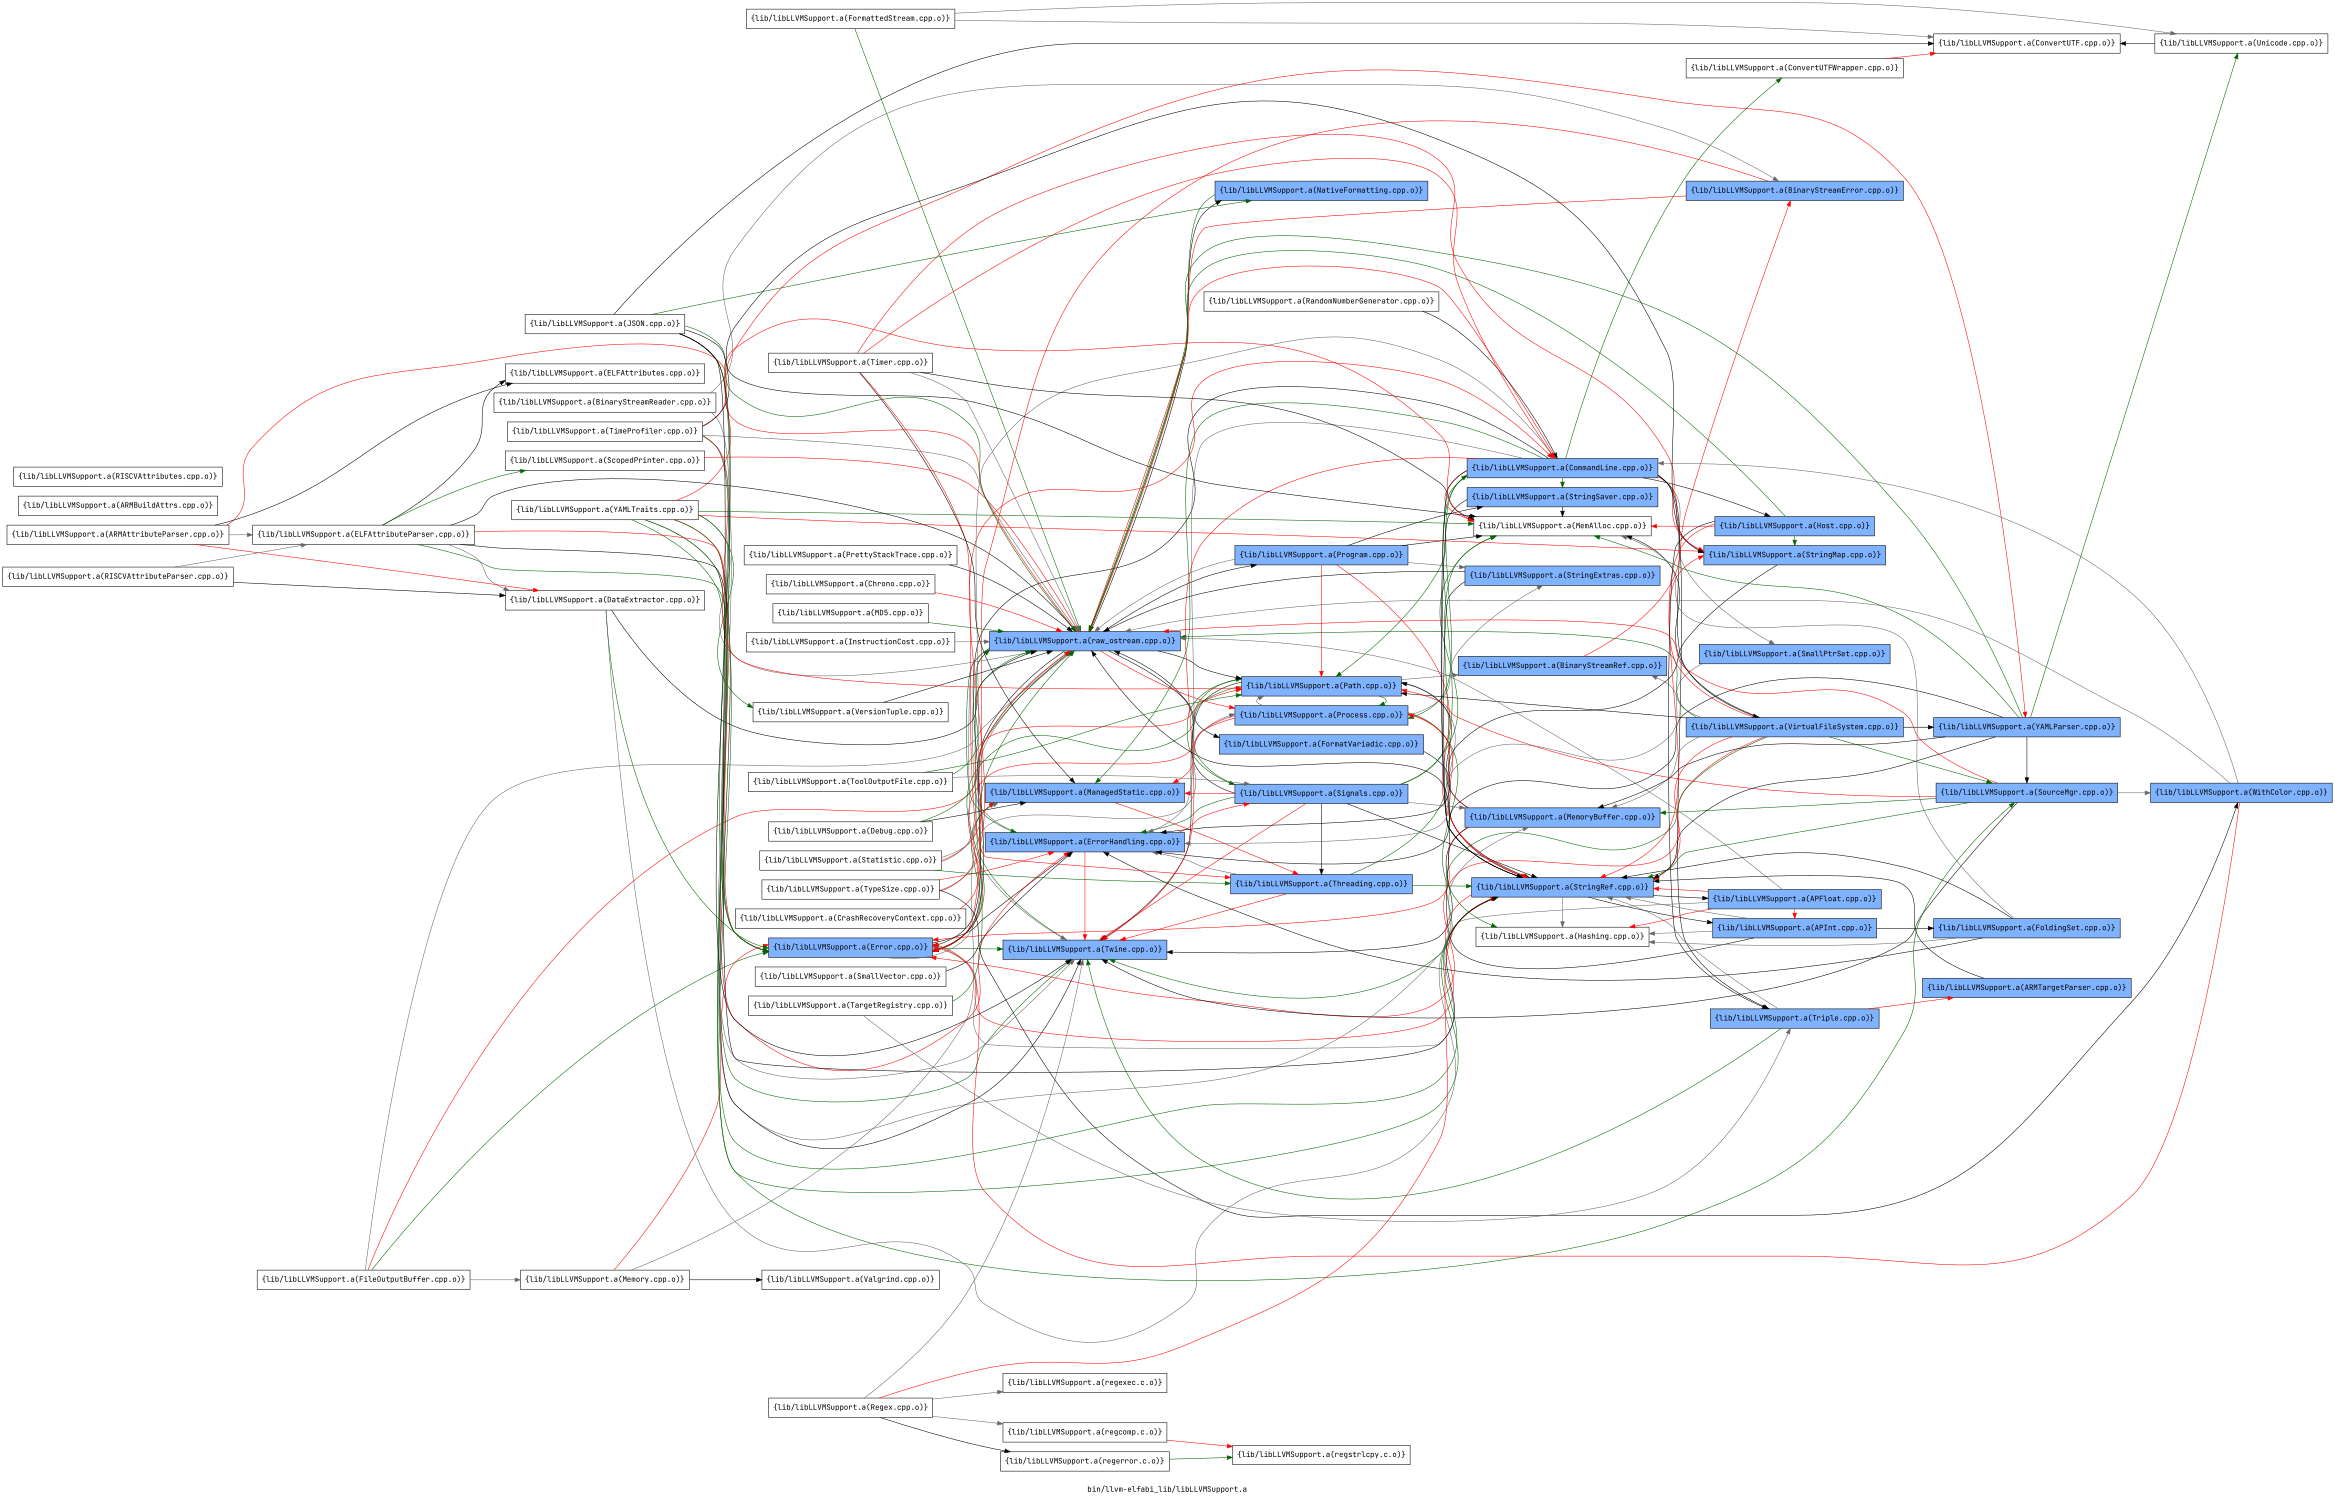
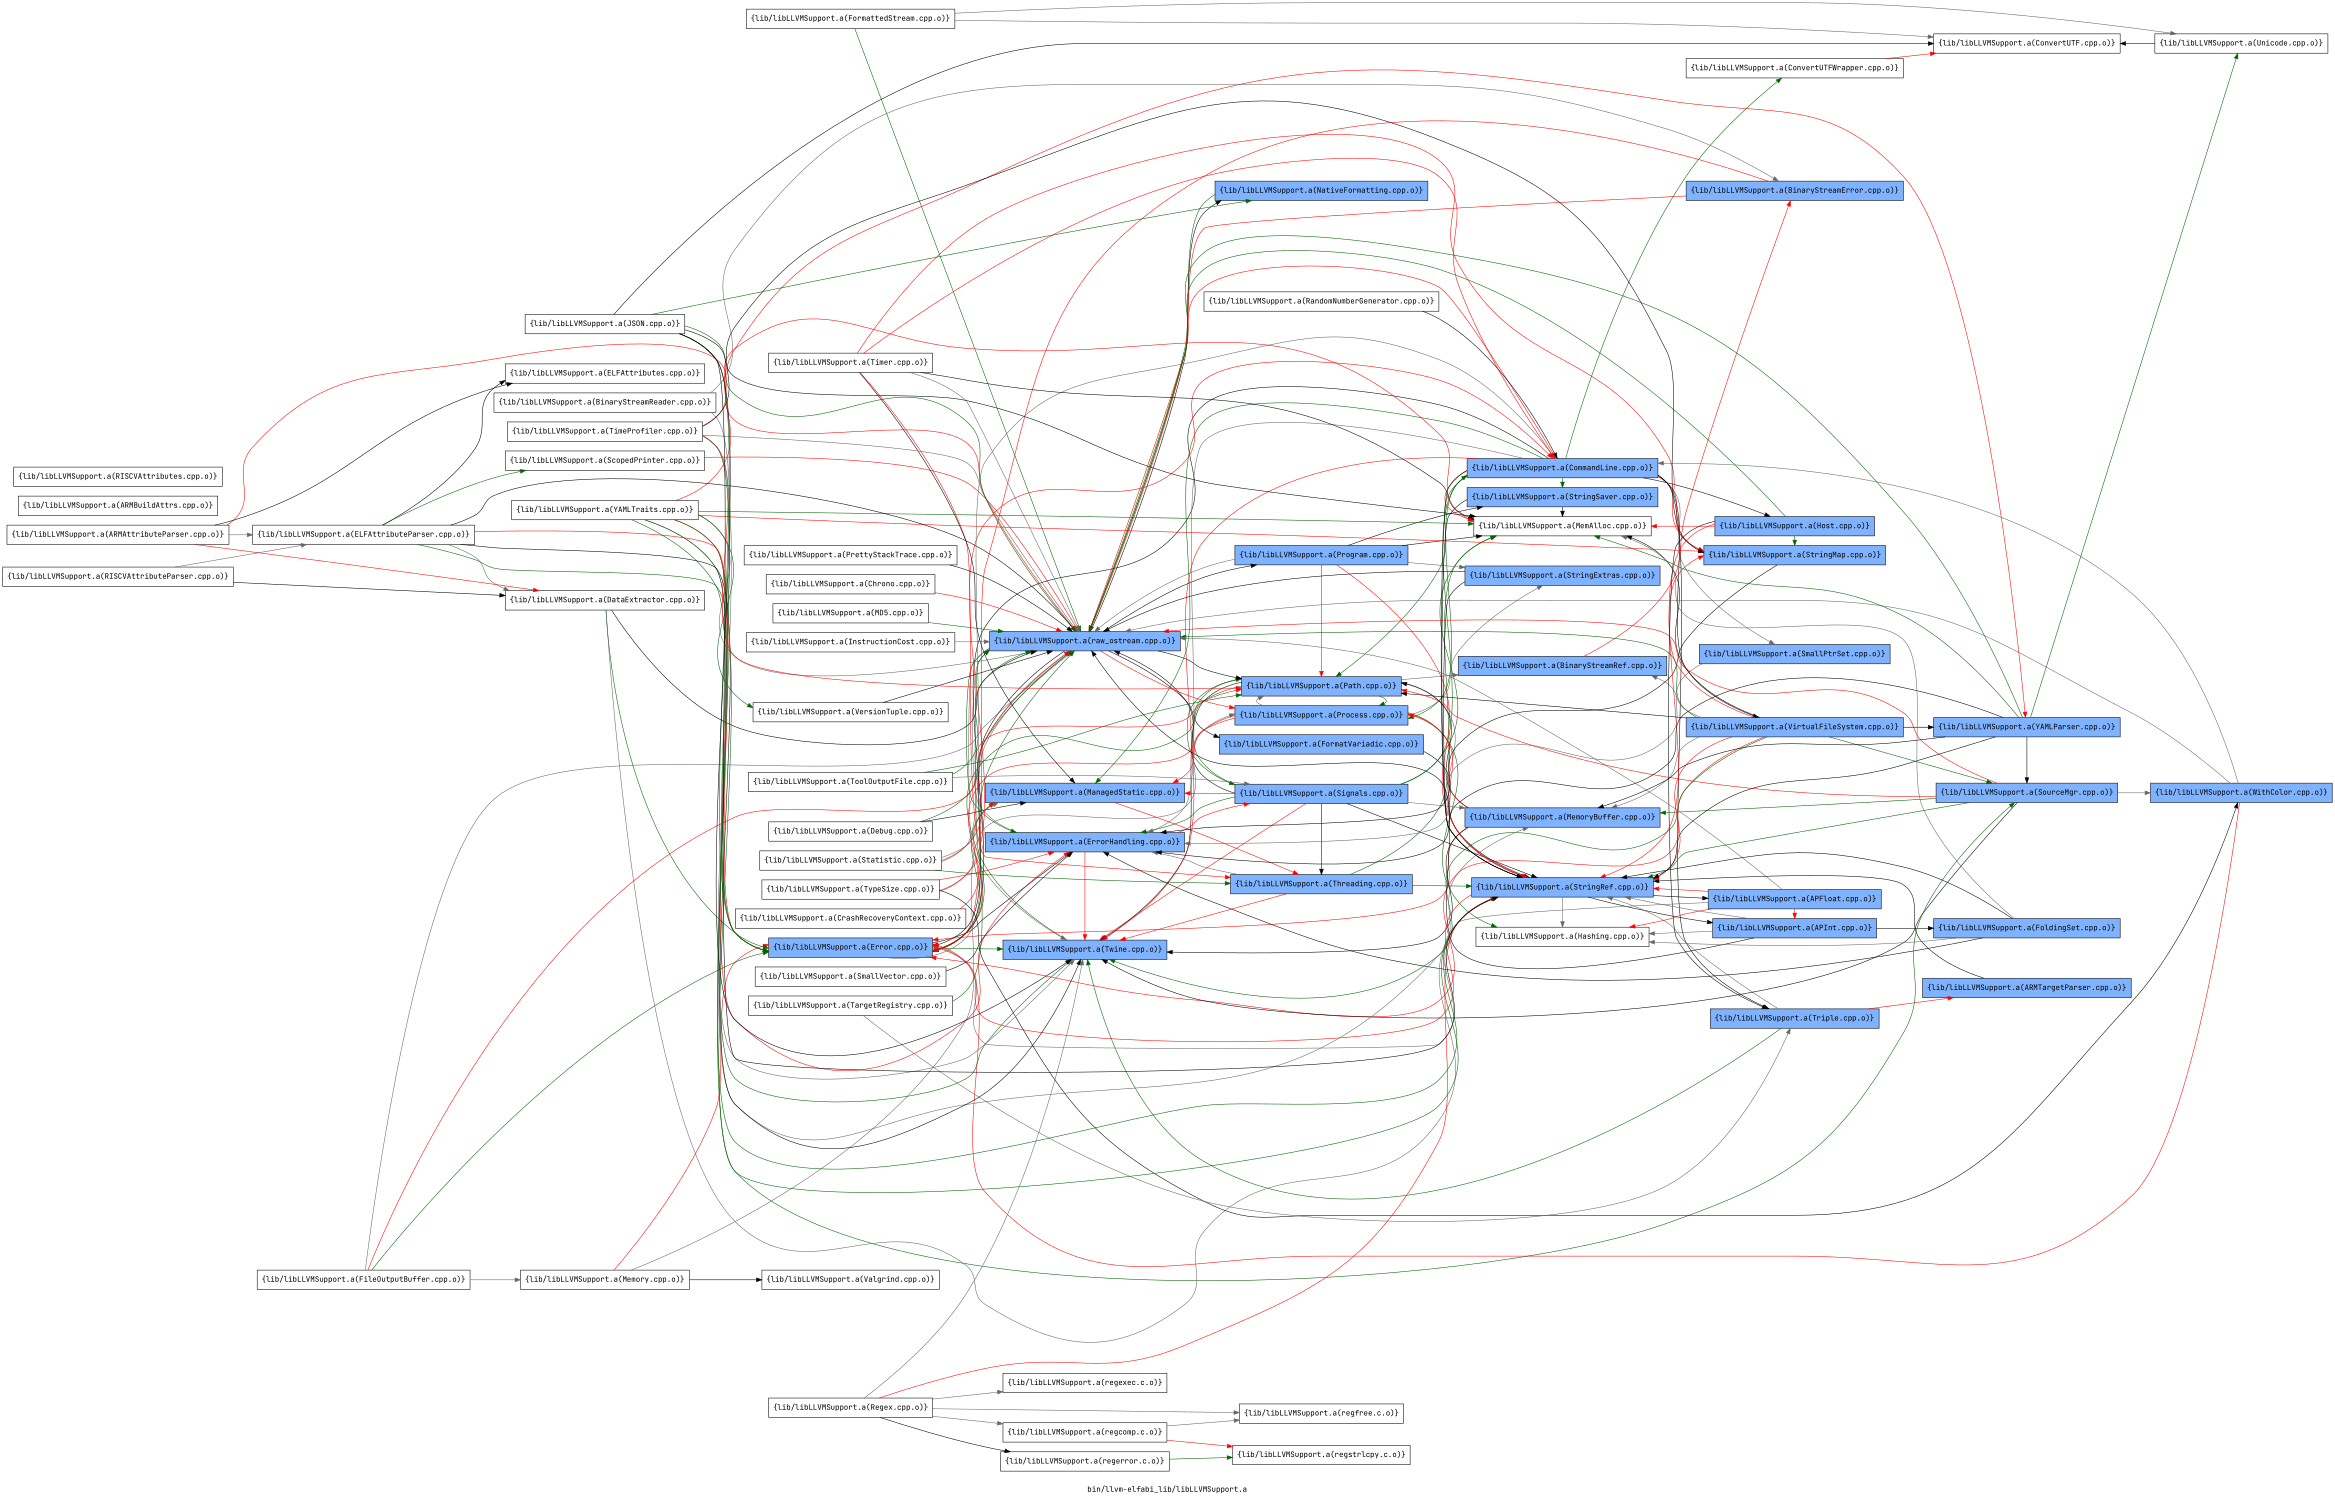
node "{lib/libLLVMSupport.a(regfree.c.o)}": added
